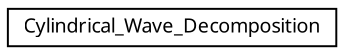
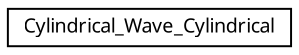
node "Cylindrical_Wave_Decomposition": label "Cylindrical_Wave_Decomposition" -> "Cylindrical_Wave_Cylindrical"
